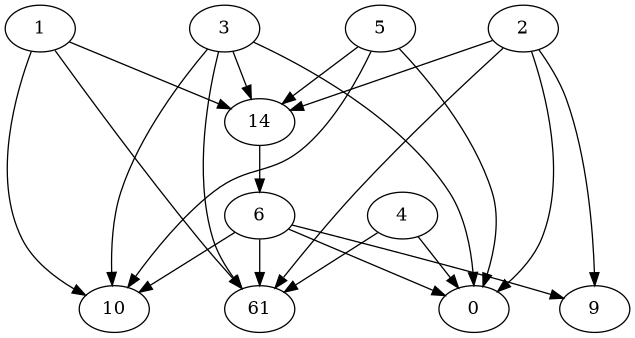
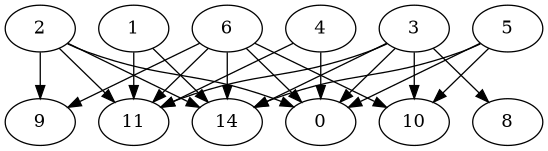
node "8": added
edge "14" -> "6": reversed
edge "1" -> "10": removed
node "61": label "61" -> "11"
